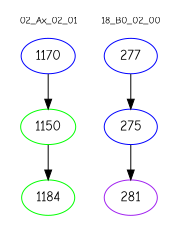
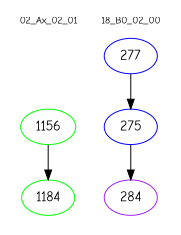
node "1170": removed
node "1150": label "1150" -> "1156"
node "281": label "281" -> "284"
